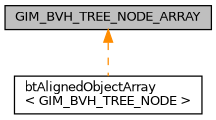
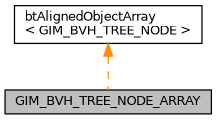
edge "btAlignedObjectArray < GIM_BVH_TREE_NODE >" -> "GIM_BVH_TREE_NODE_ARRAY": reversed
